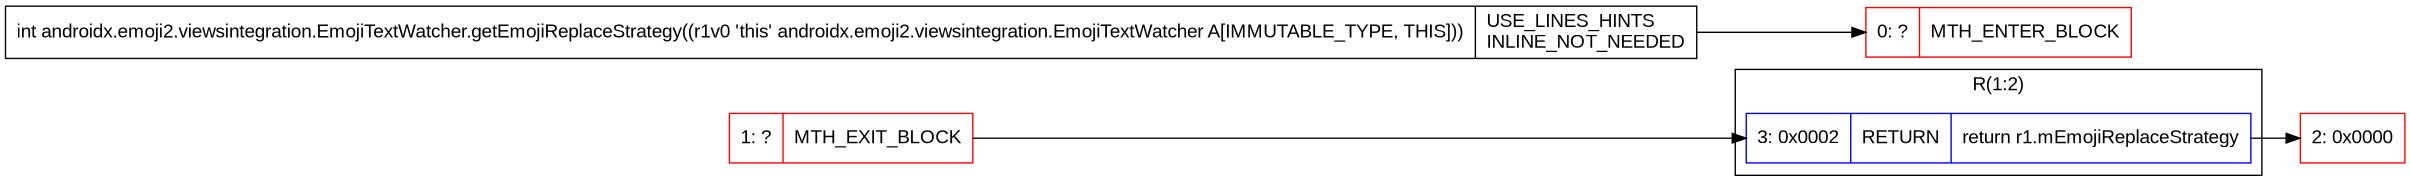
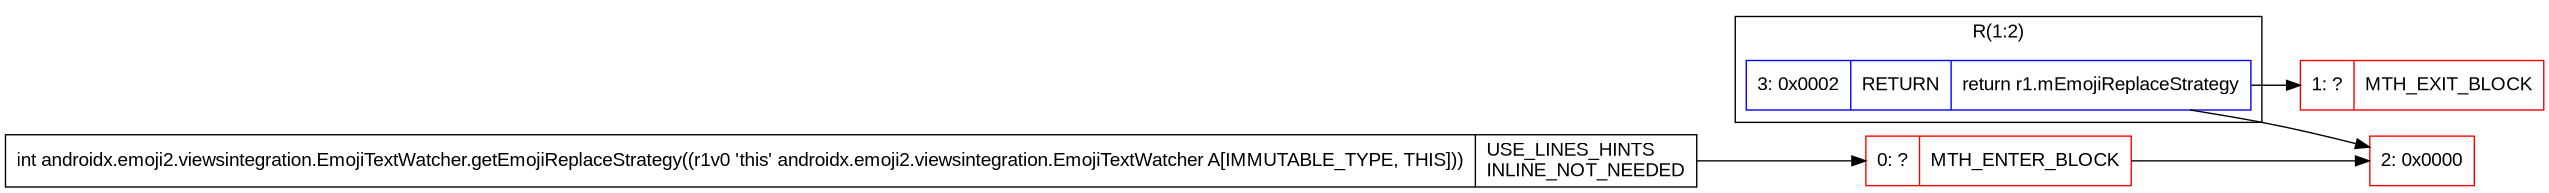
edge "1: ?" -> "3: 0x0002": reversed
edge "0: ?" -> "2: 0x0000": added
